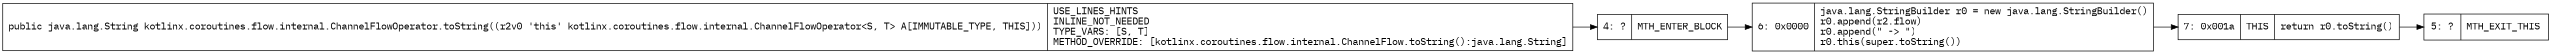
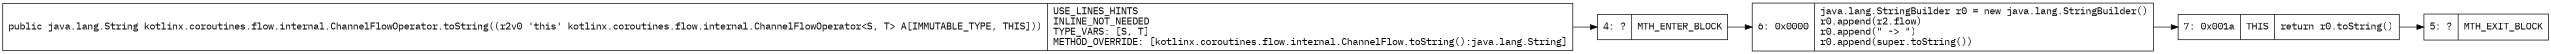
node "5: ?": text "MTH_EXIT_THIS" -> "MTH_EXIT_BLOCK"
node "6: 0x0000": text "r0.this(super.toString())" -> "r0.append(super.toString())"
